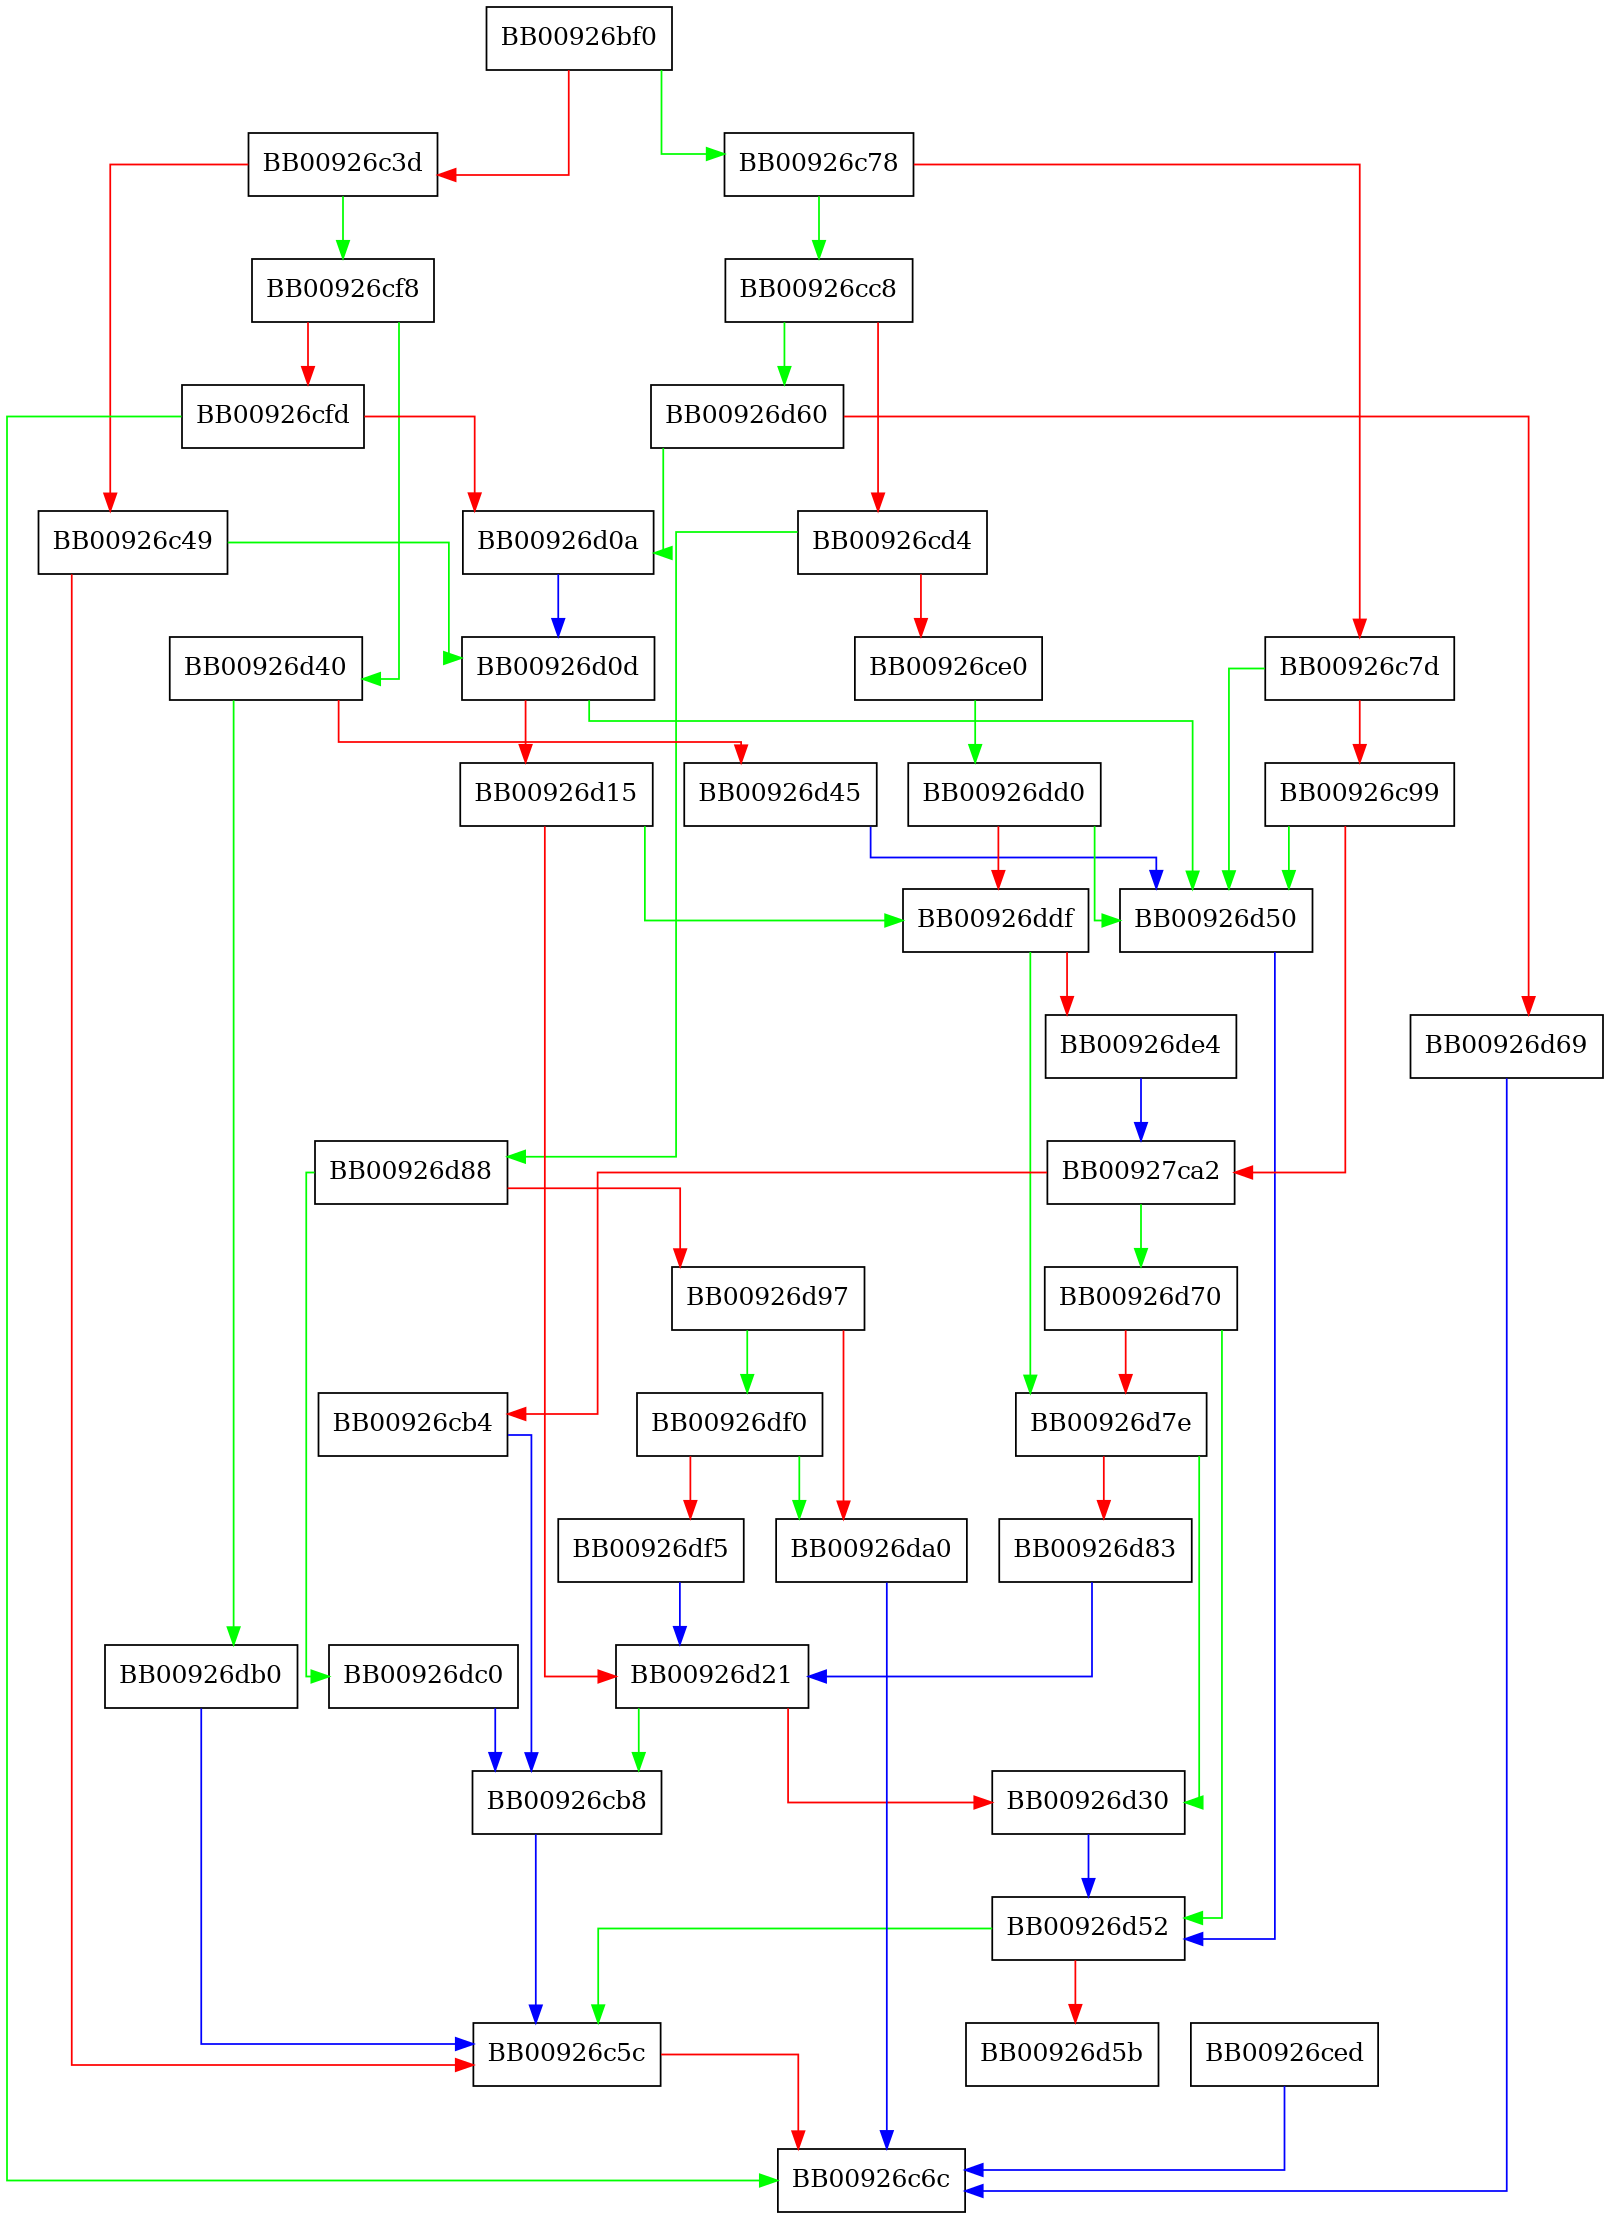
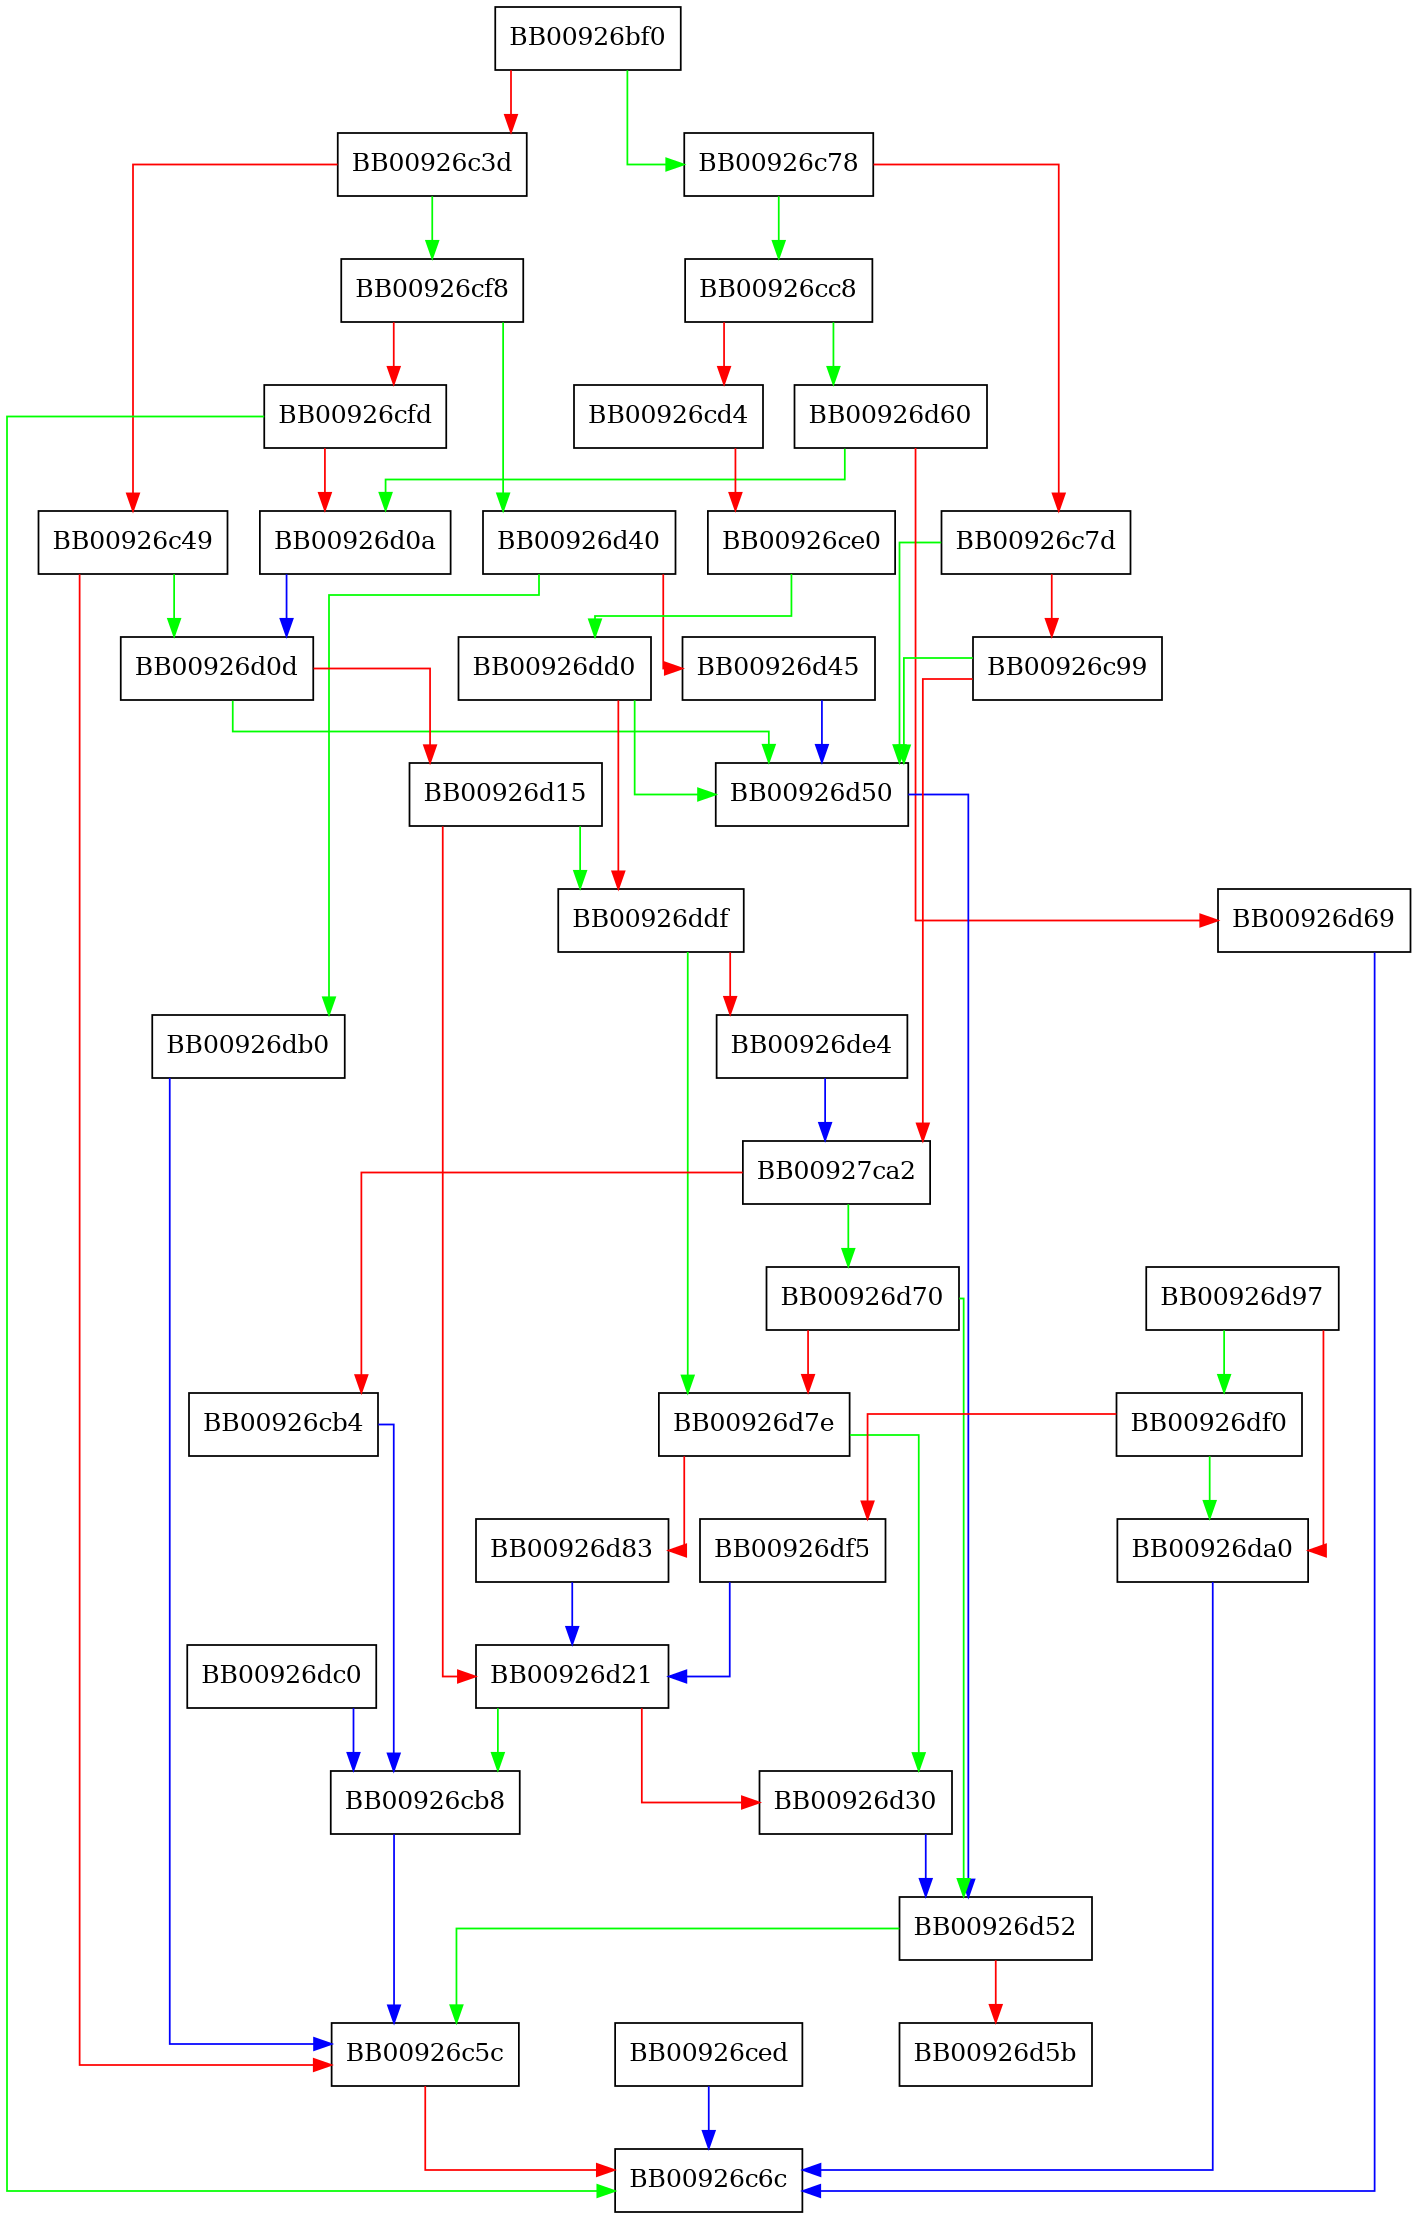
node "BB00926d88": removed
